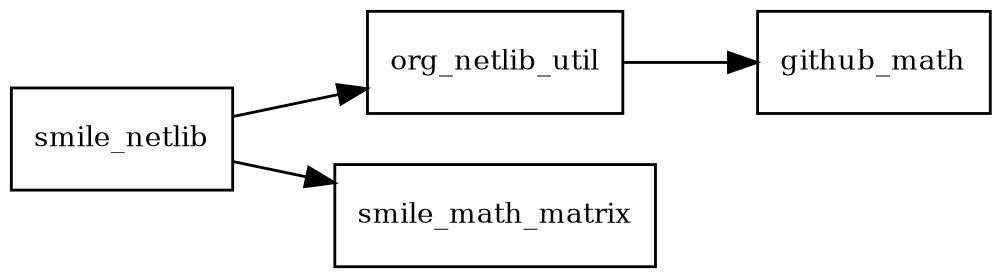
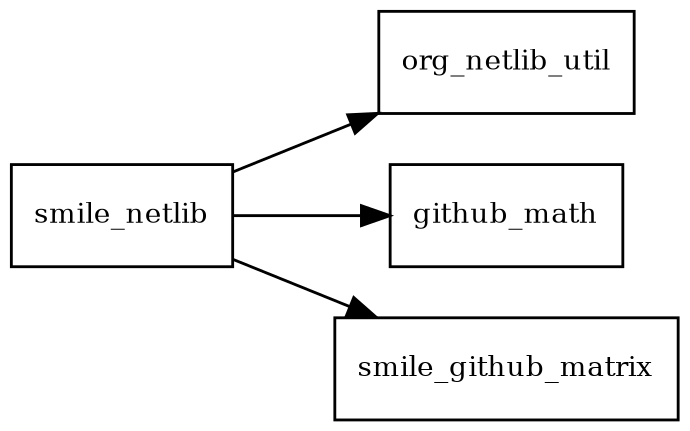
edge "org_netlib_util" -> "github_math": now "smile_netlib" -> "github_math"
node "smile_math_matrix": label "smile_math_matrix" -> "smile_github_matrix"
